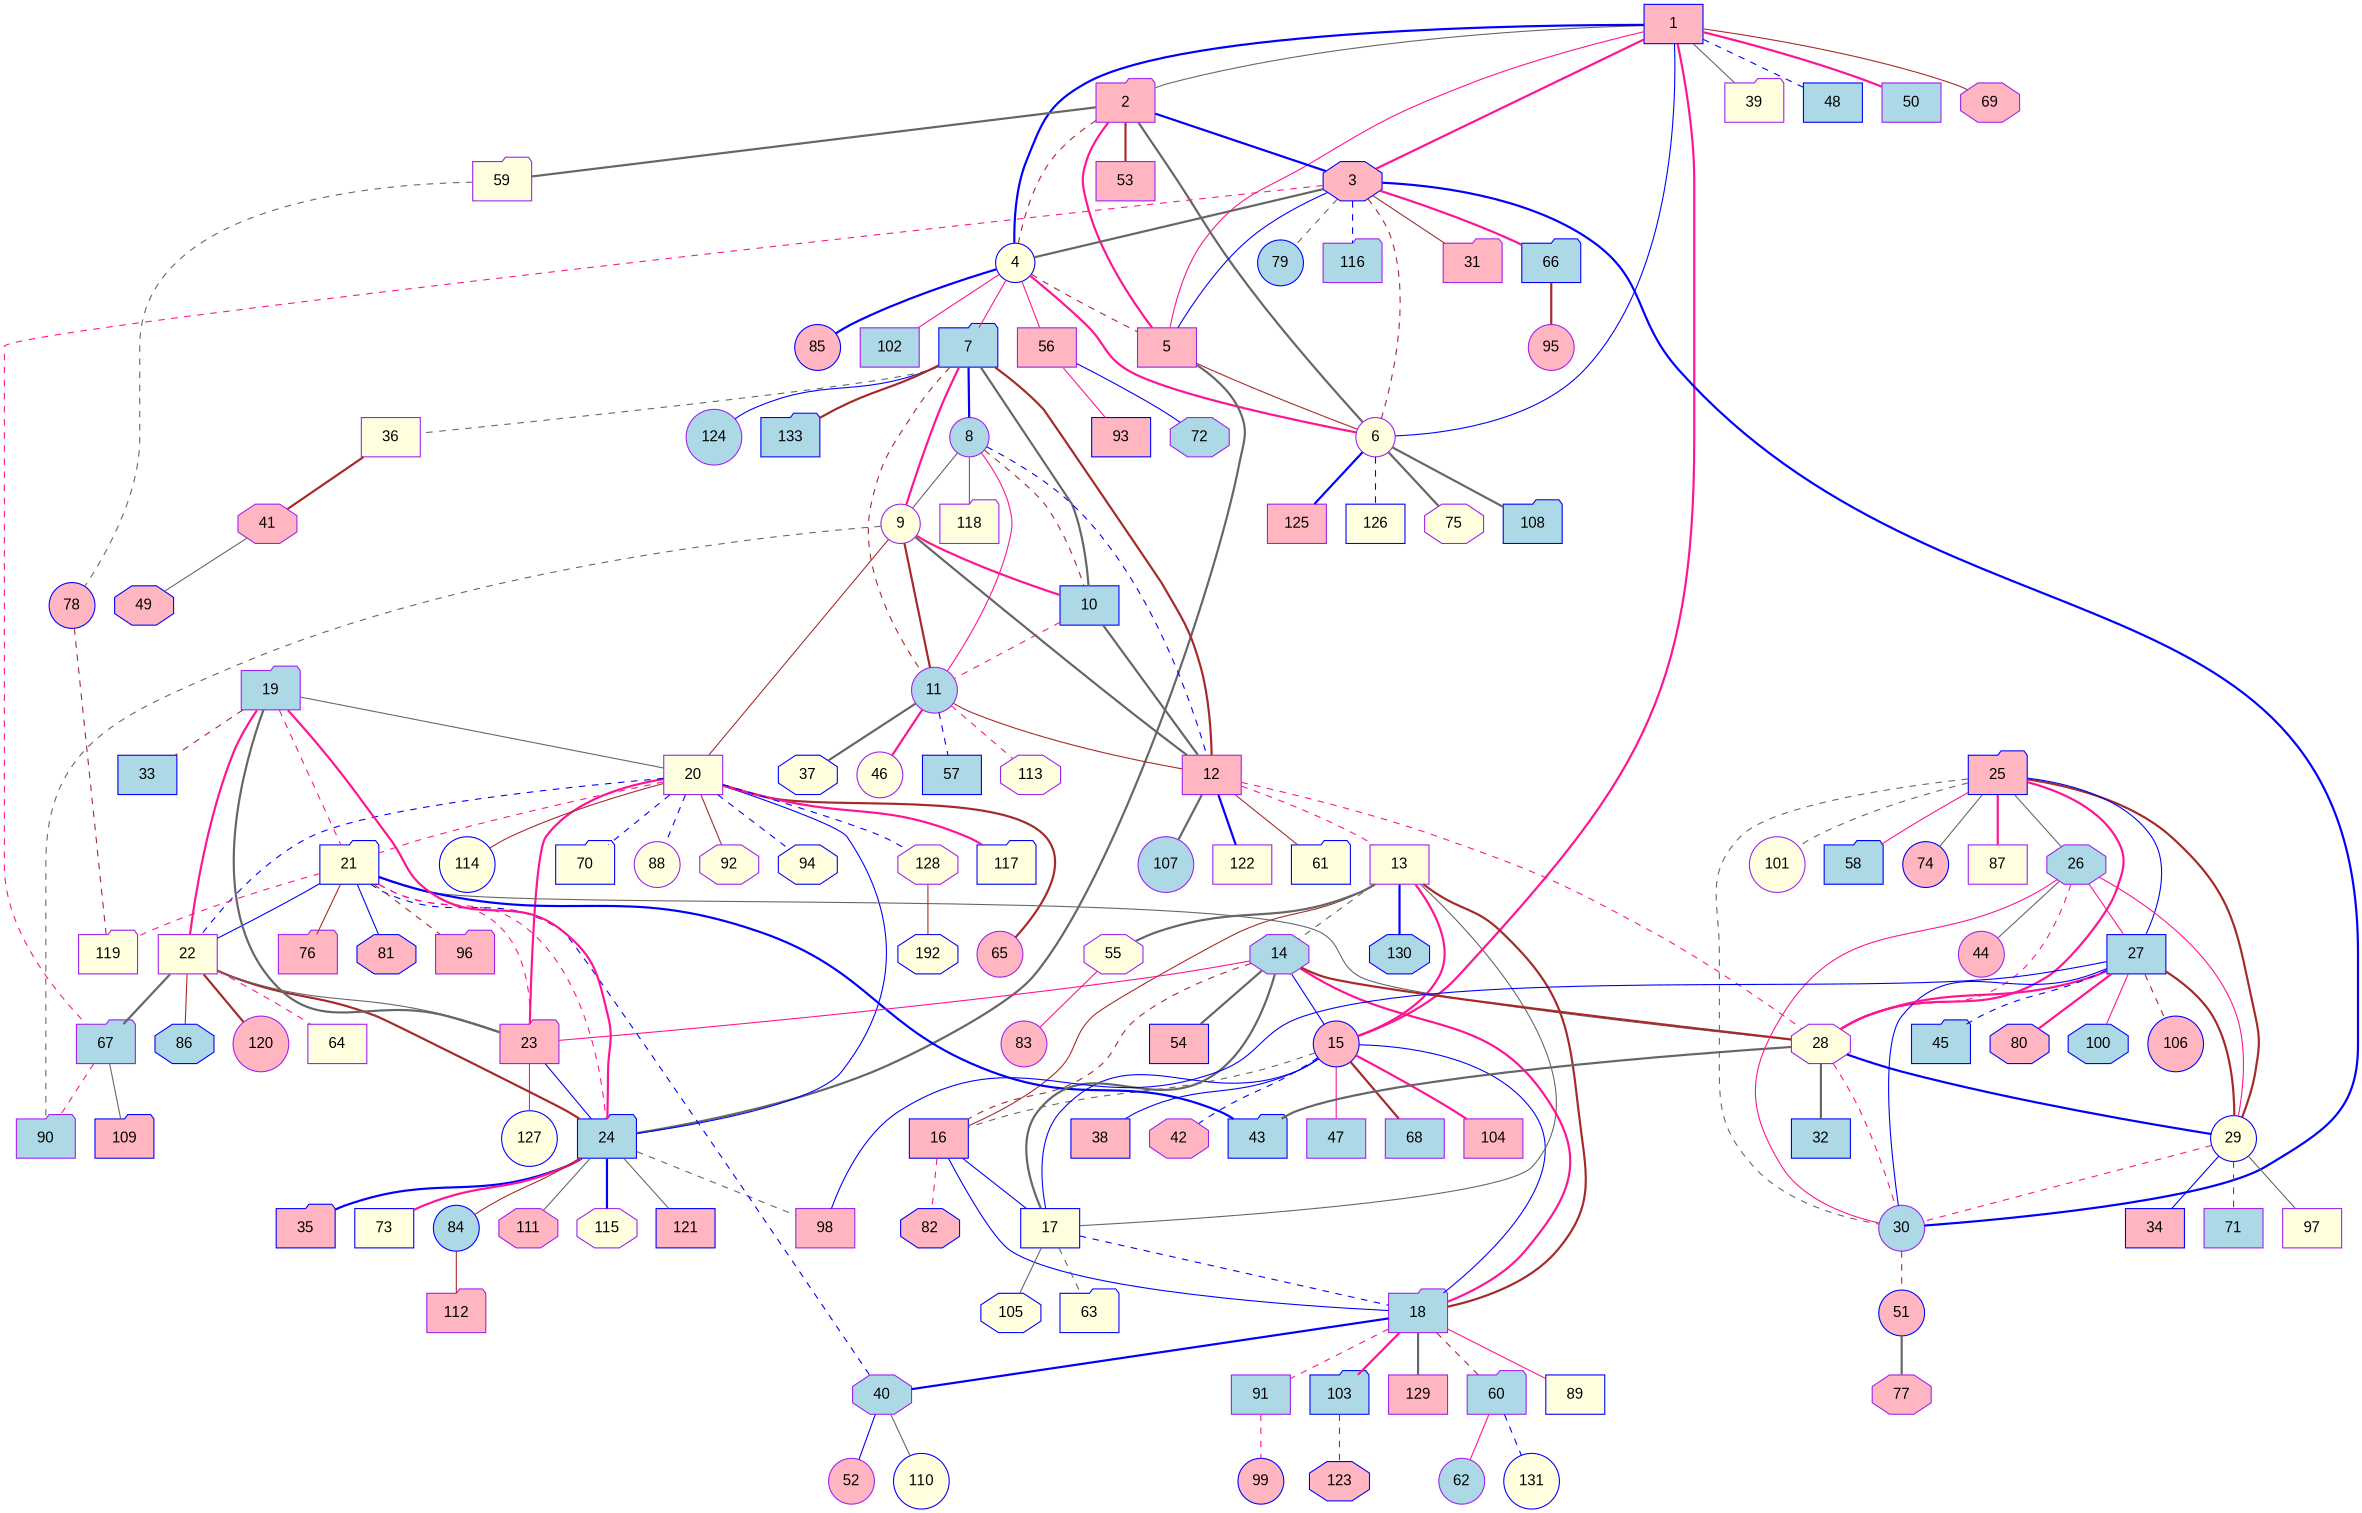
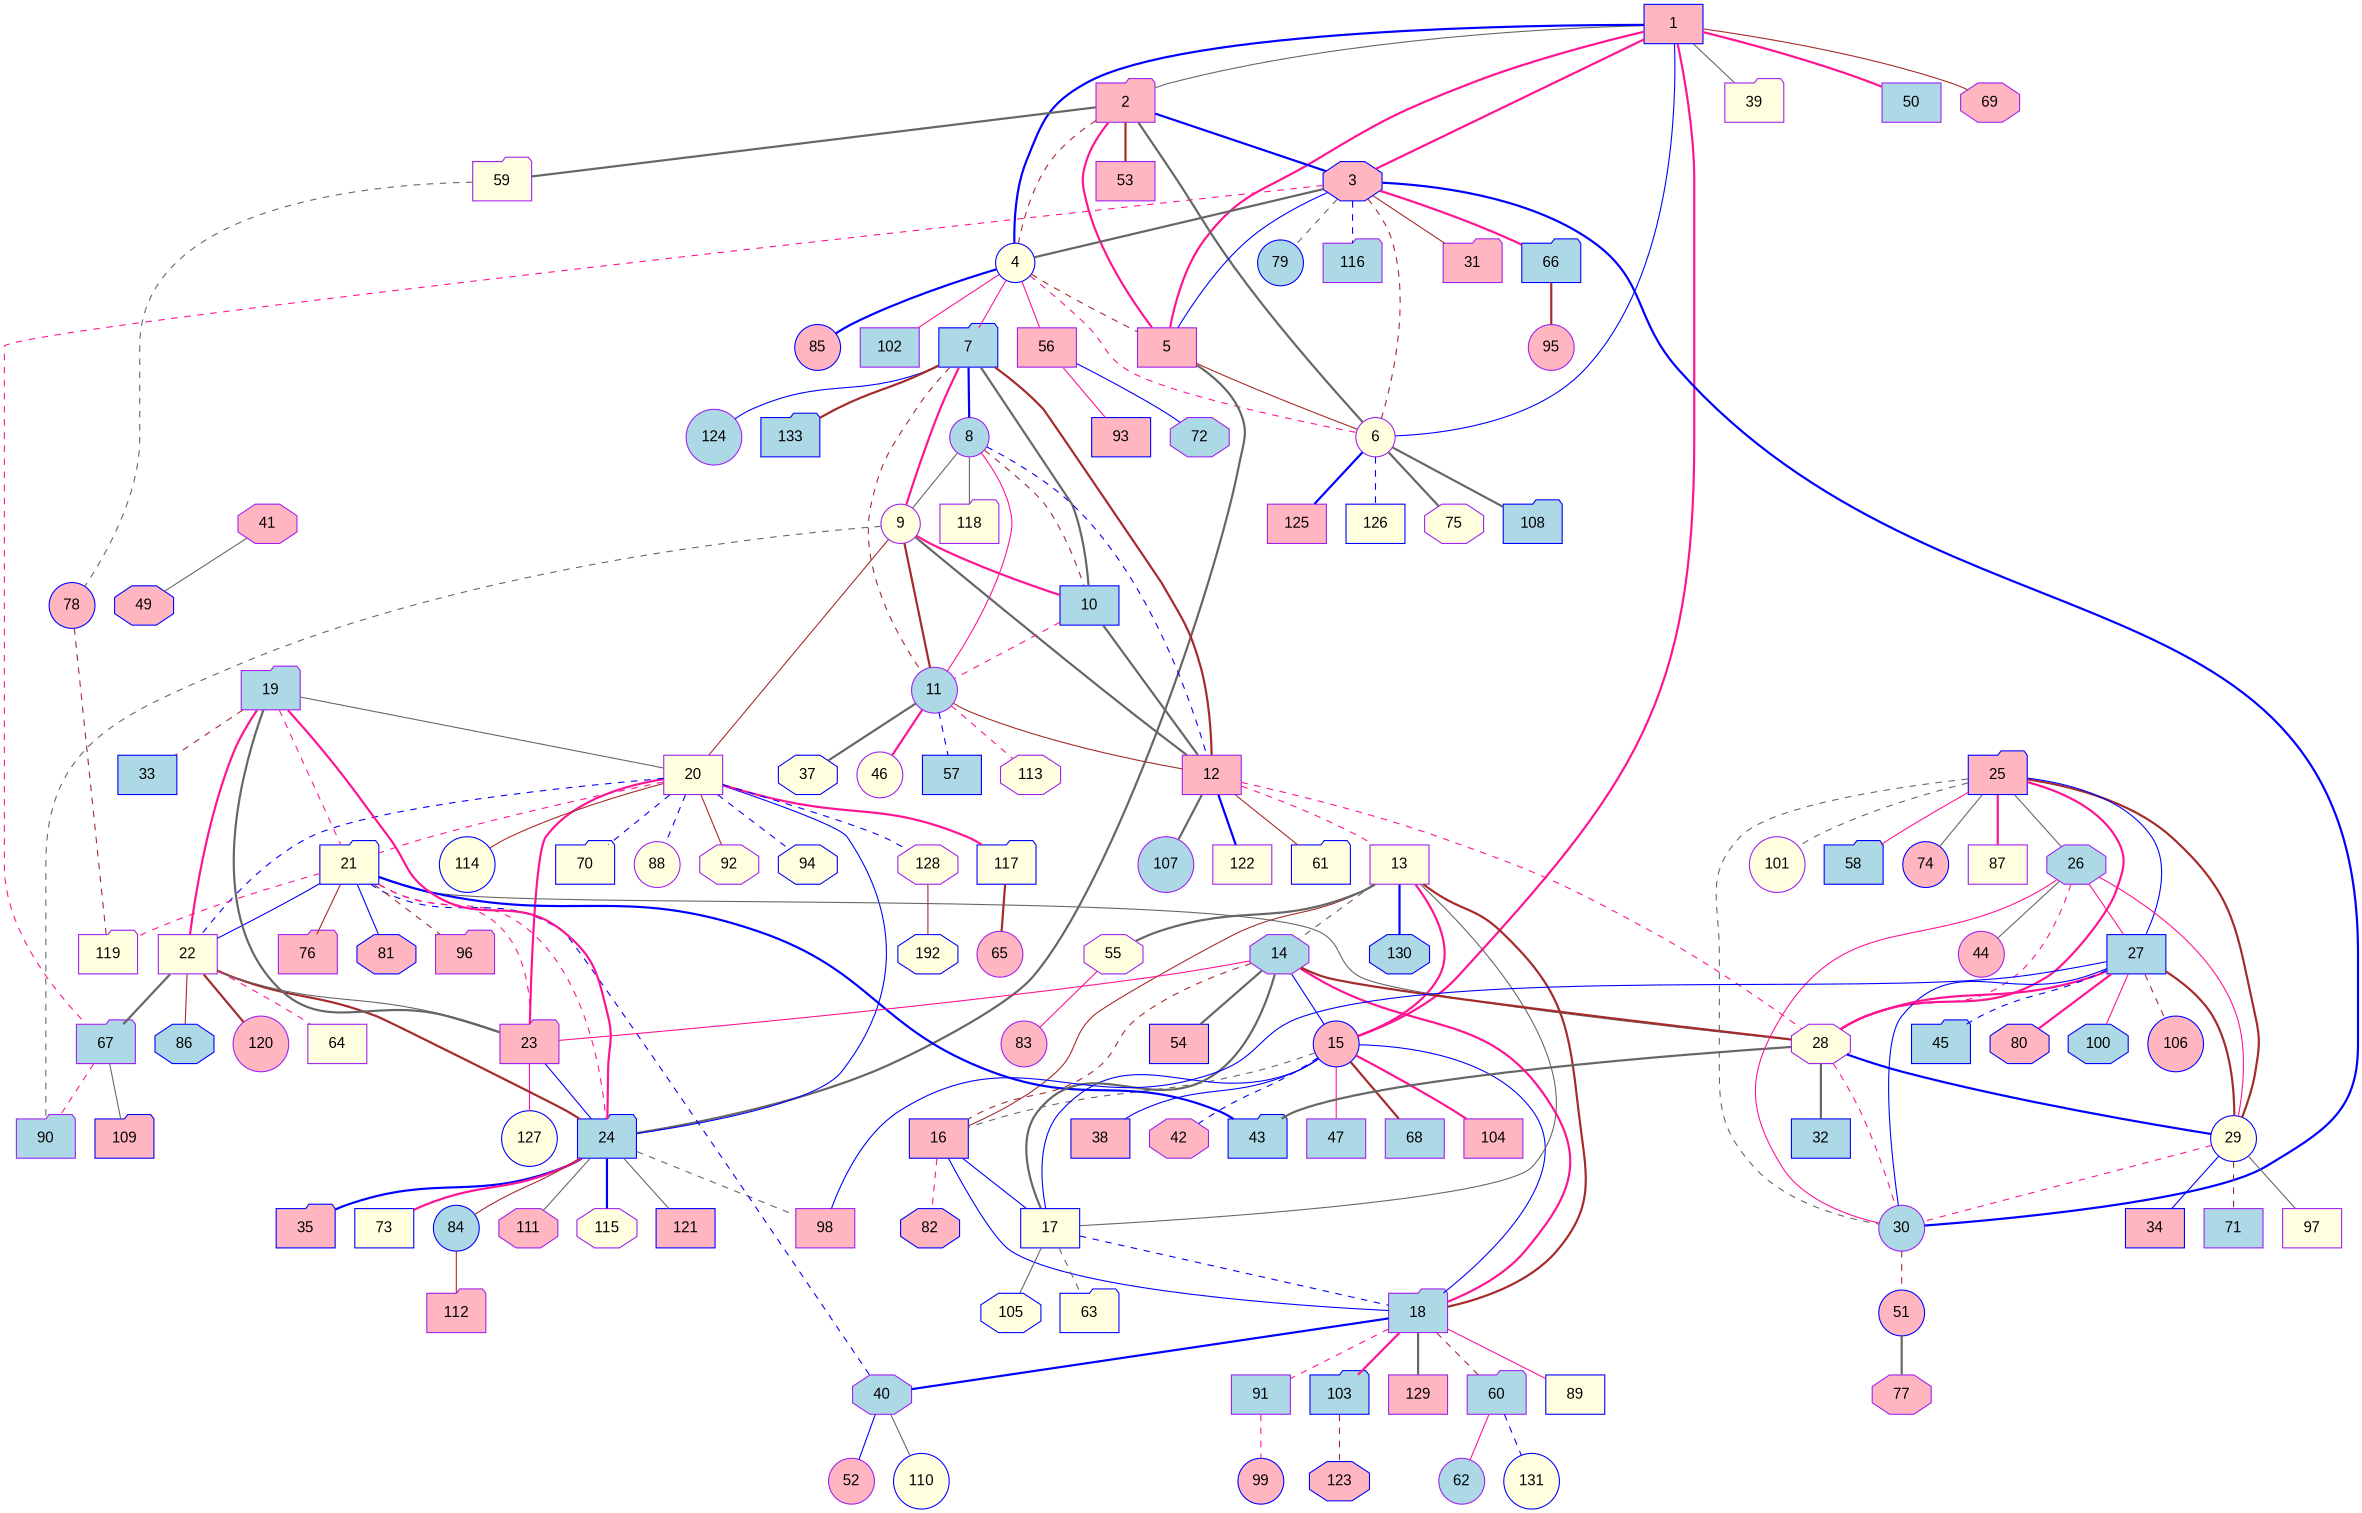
node "48": removed
edge "1" -- "5": style solid -> bold
edge "4" -- "6": style bold -> dashed
node "36": removed
edge "20" -- "65": now "117" -- "65"
